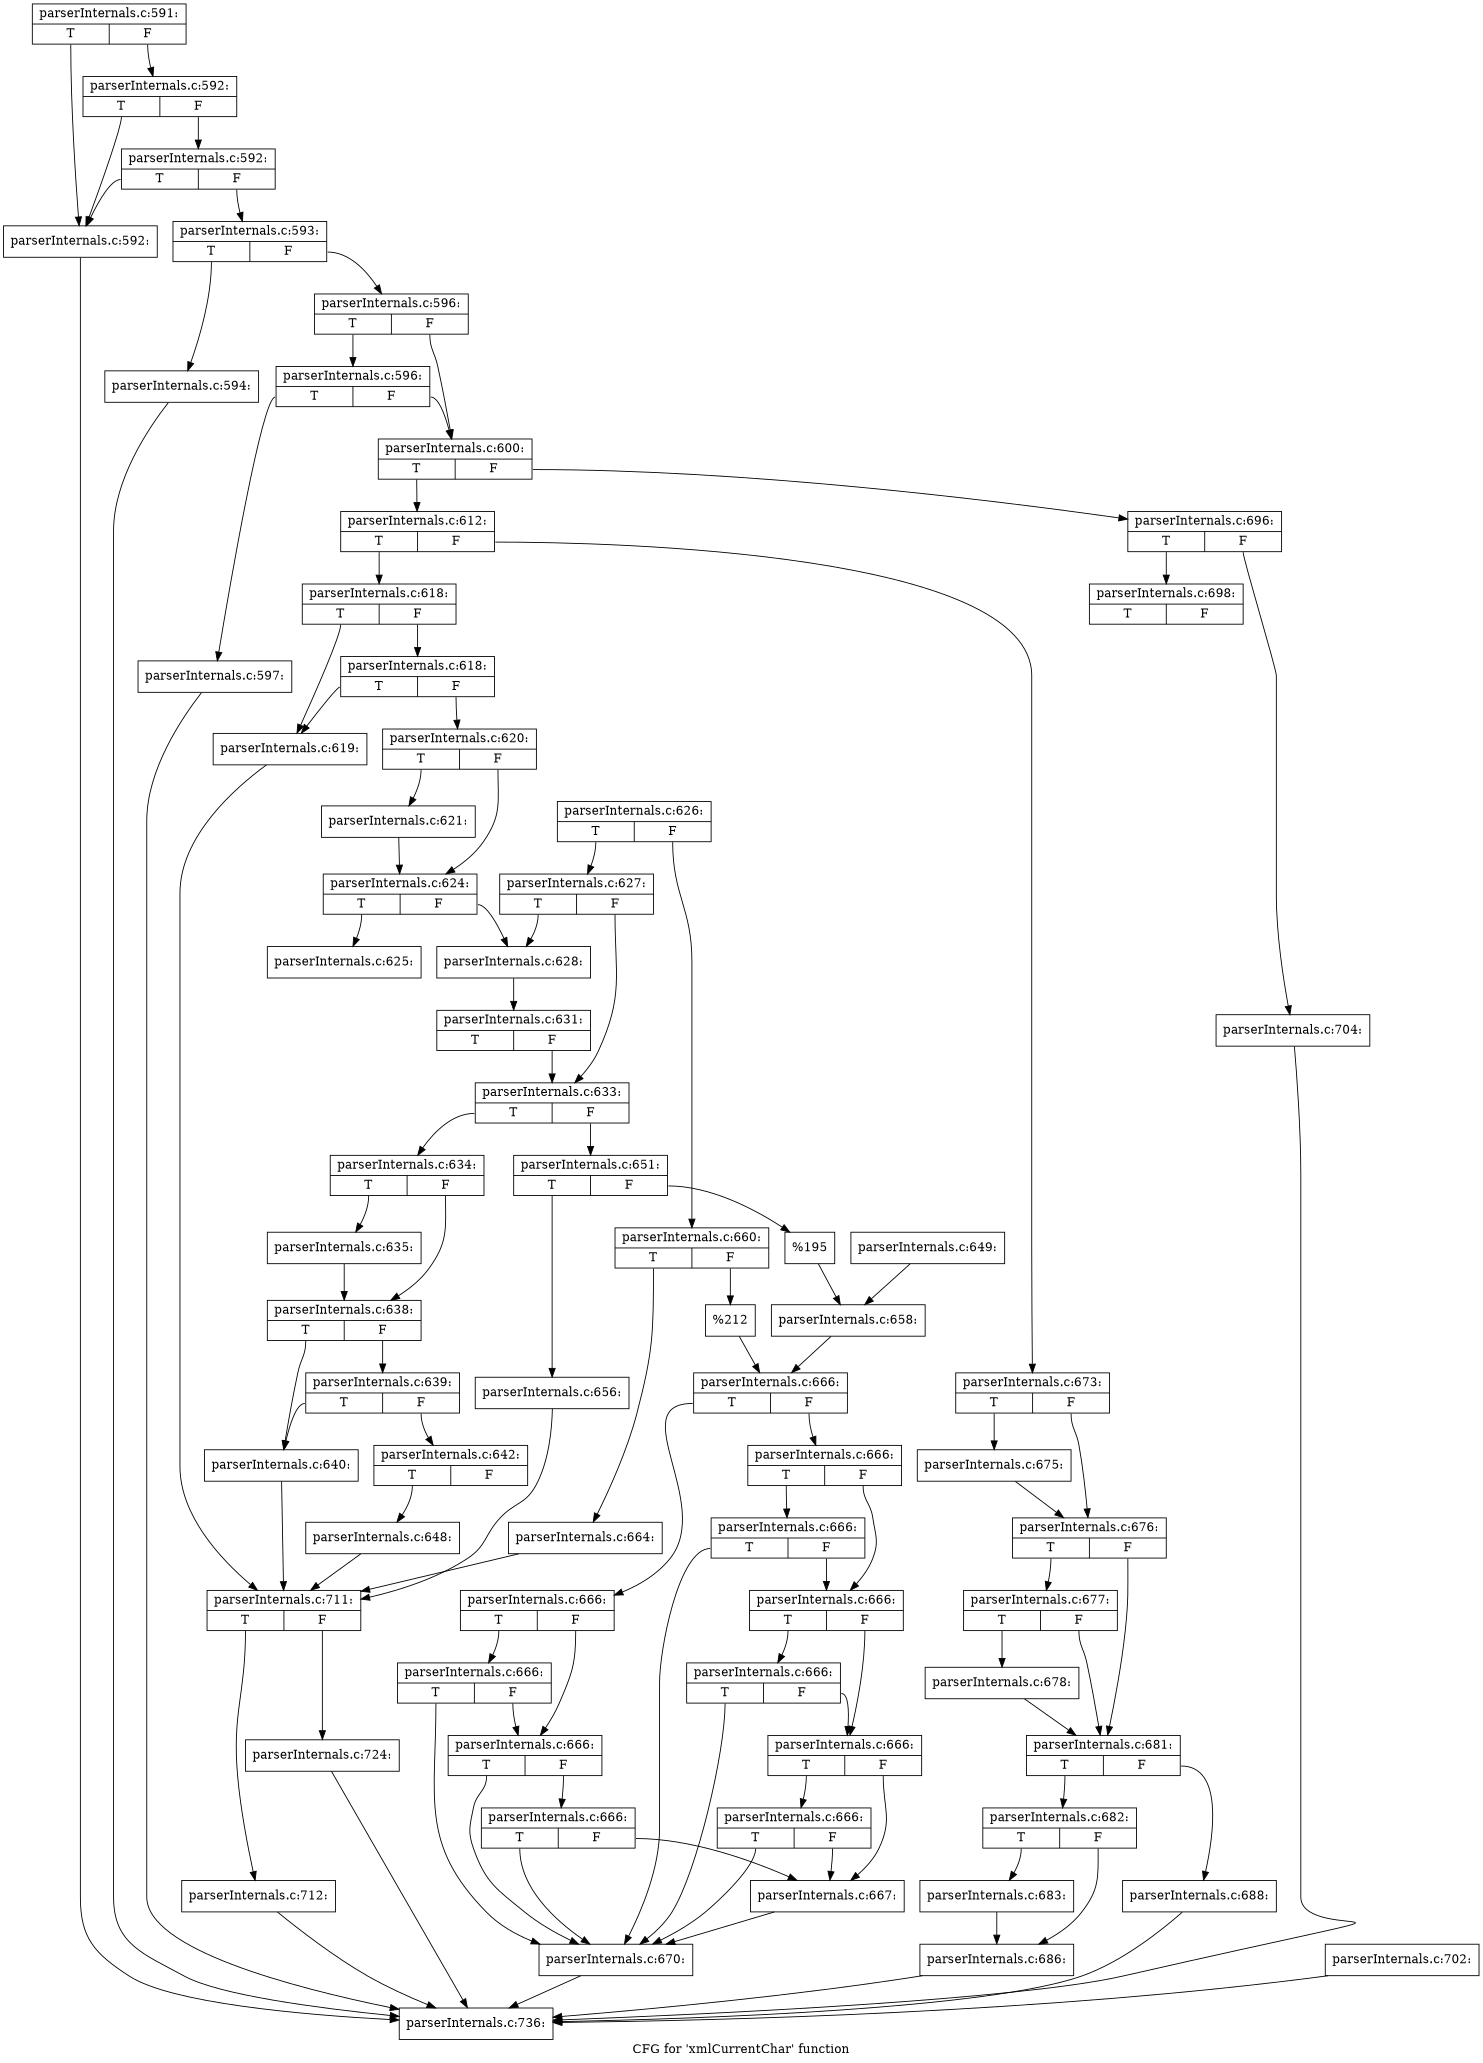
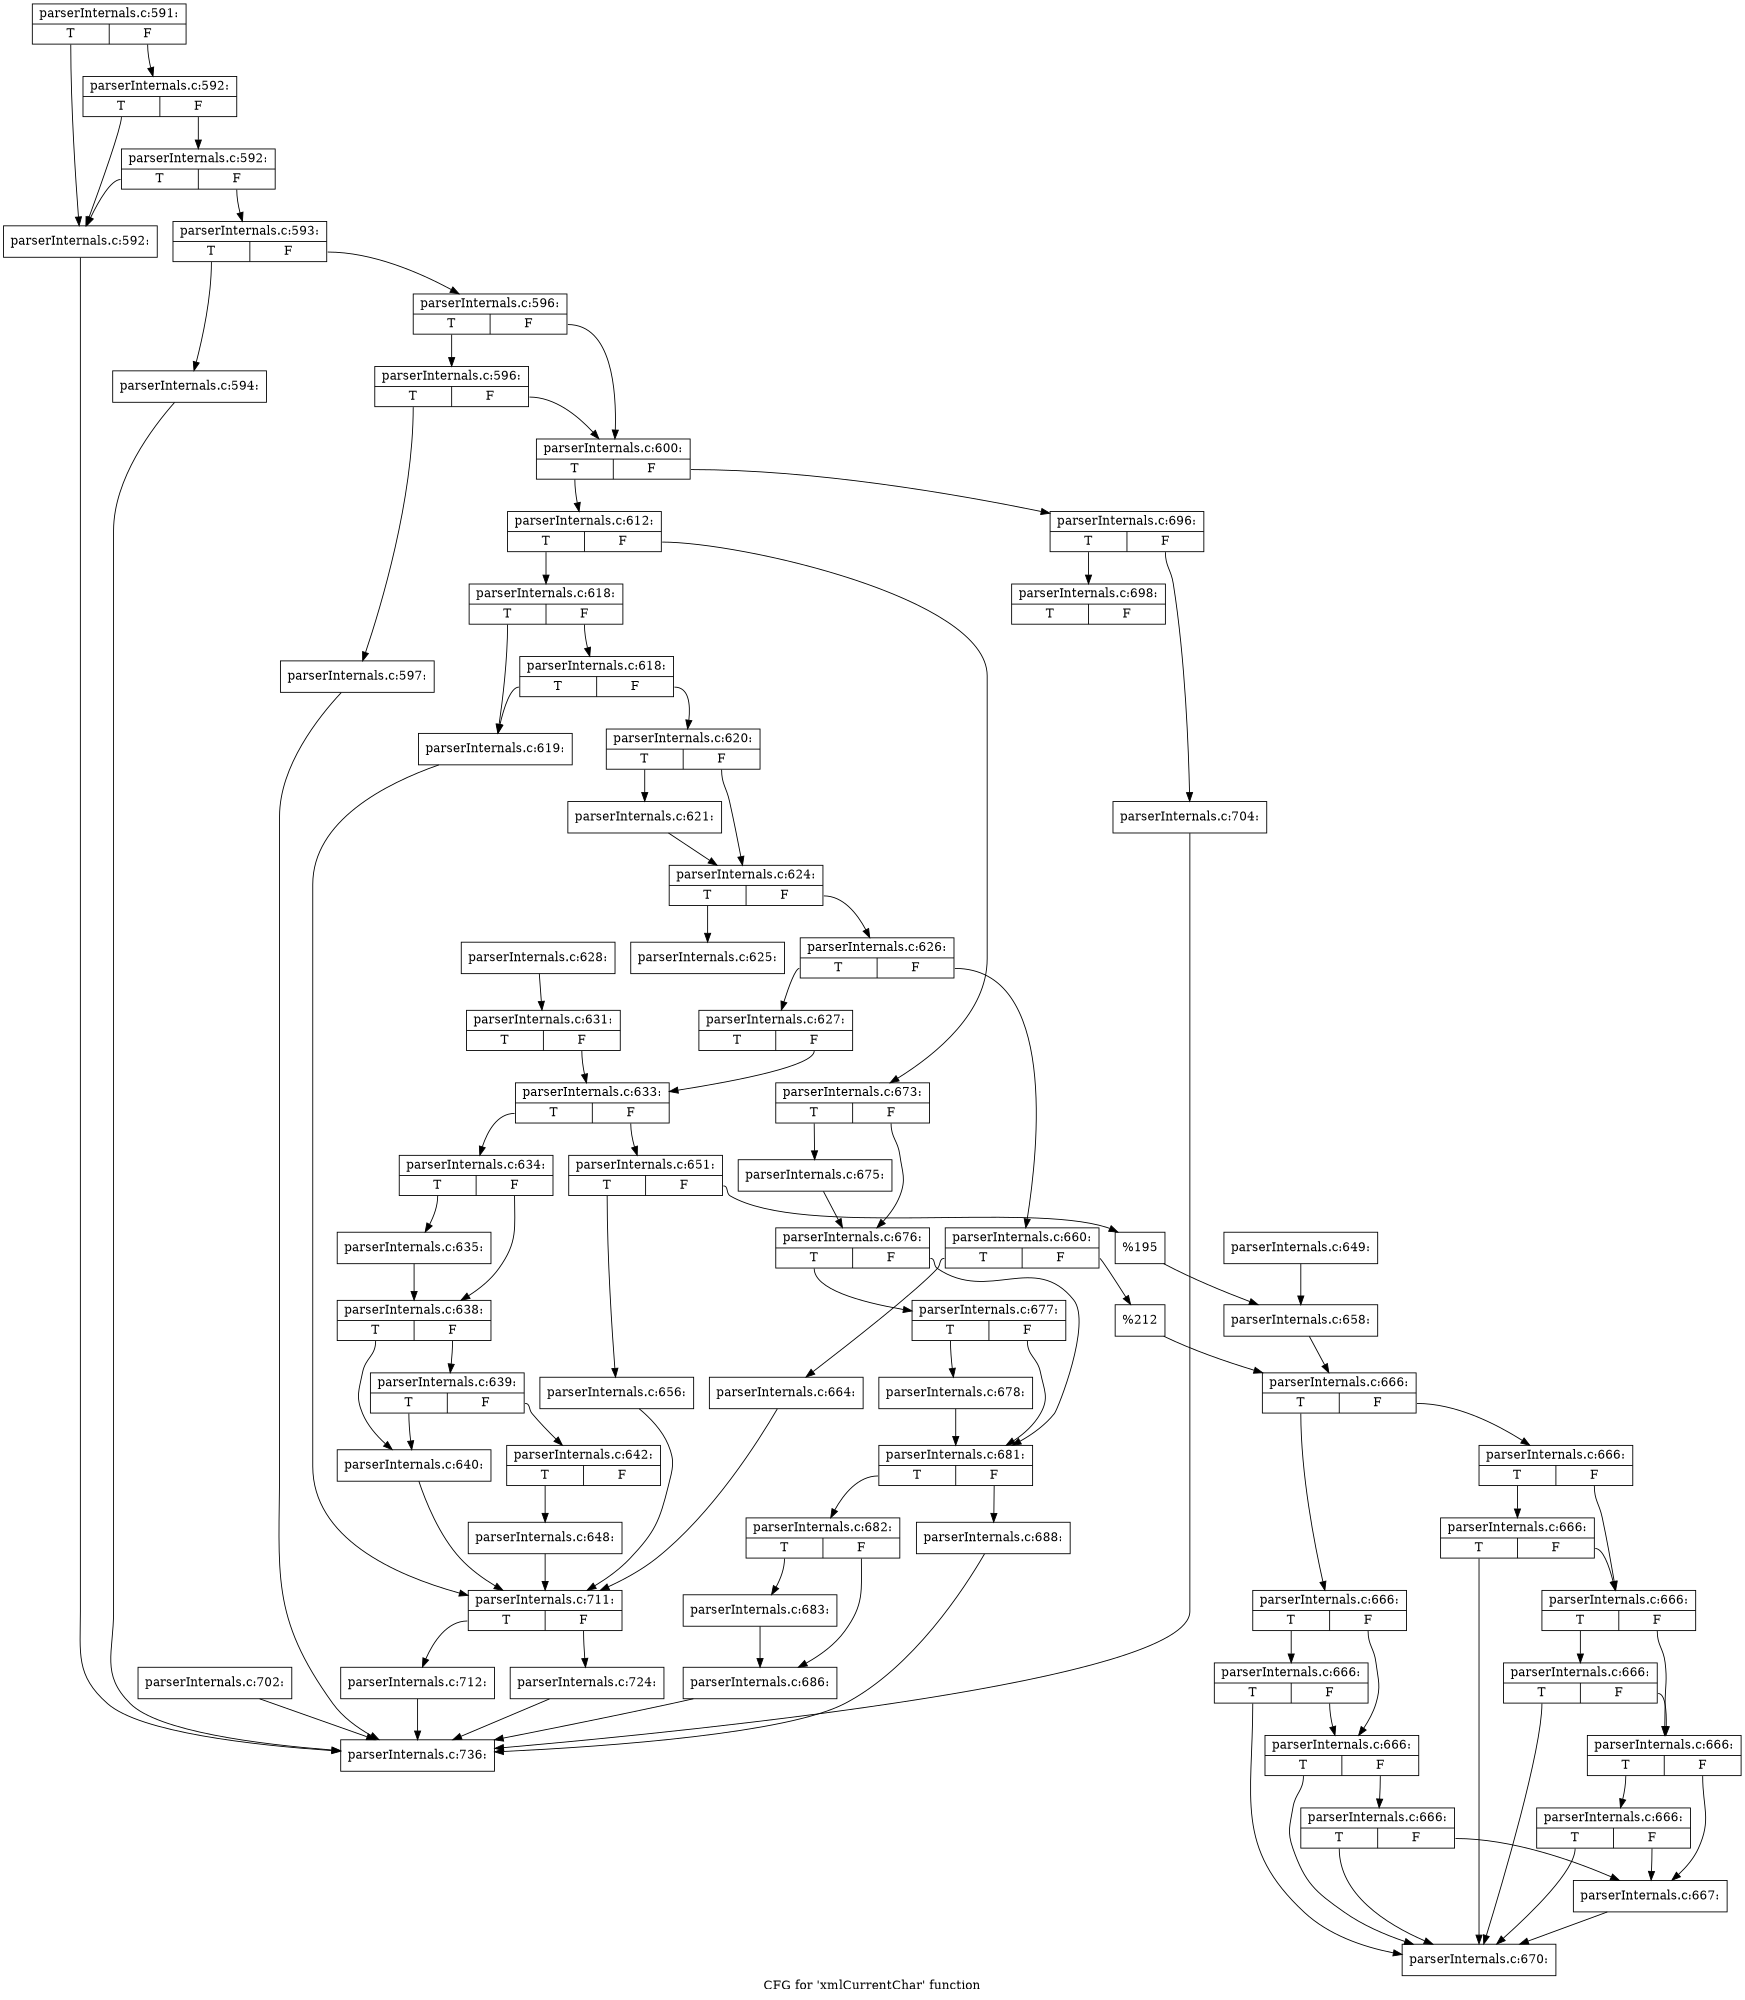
edge "parserInternals.c:624:" -> "parserInternals.c:628:": now "parserInternals.c:624:" -> "parserInternals.c:626:"
edge "parserInternals.c:627:" -> "parserInternals.c:628:": removed
edge "parserInternals.c:670:" -> "parserInternals.c:736:": removed
